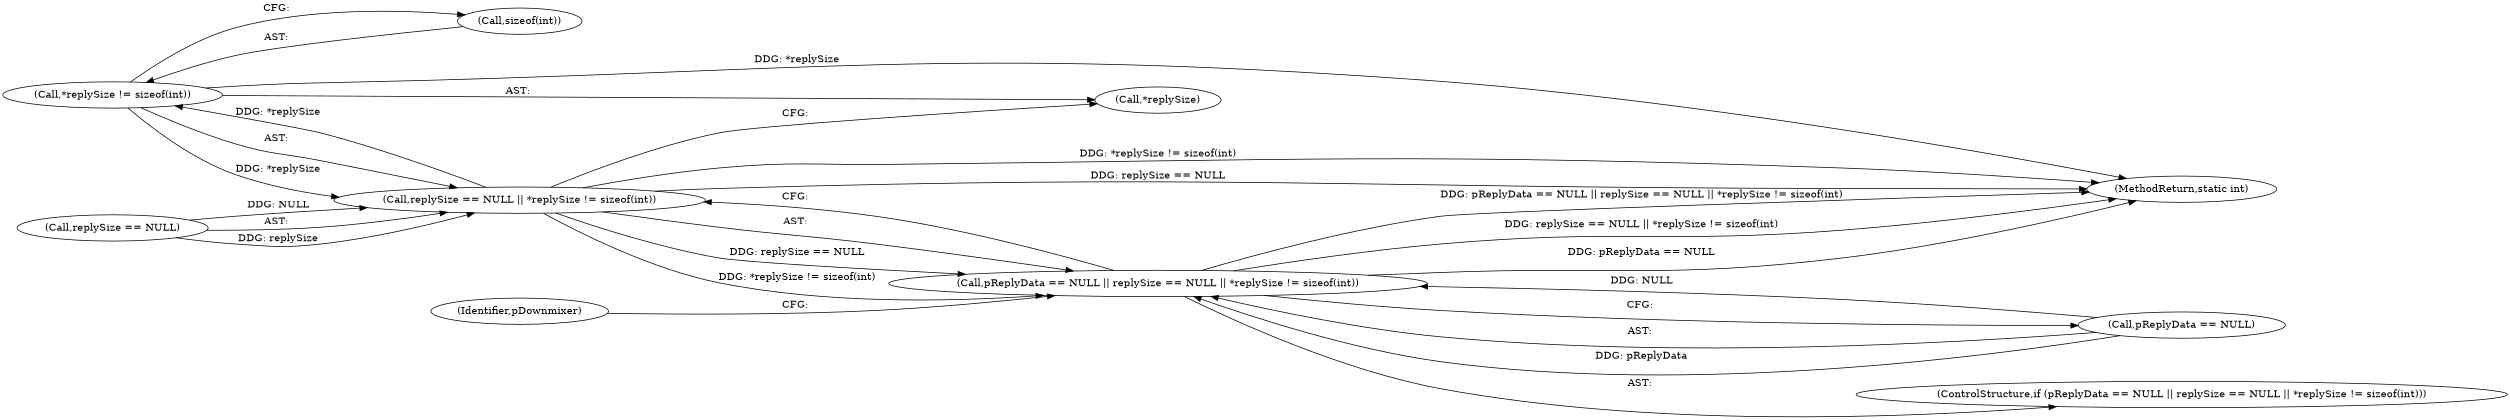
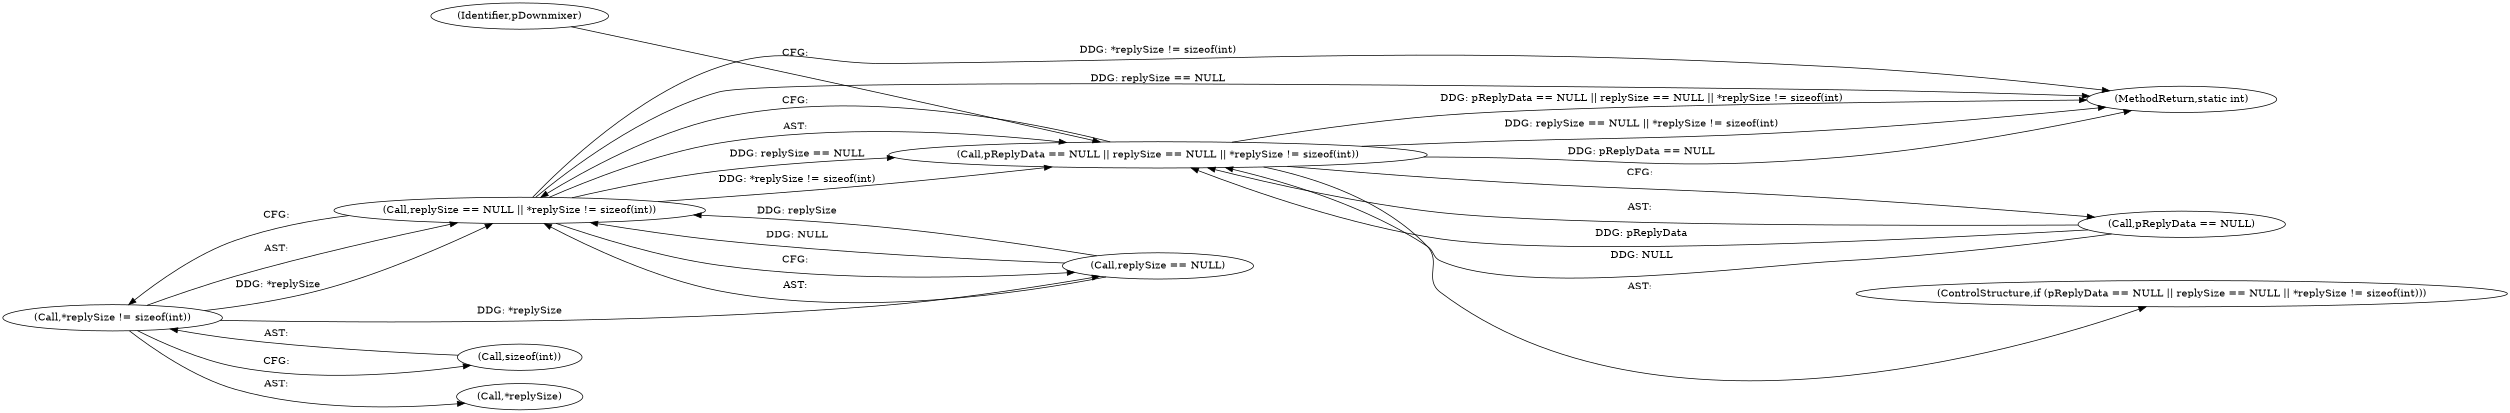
edge "(Call,*replySize != sizeof(int))" -> "(MethodReturn,static int)": now "(Call,*replySize != sizeof(int))" -> "(Call,replySize == NULL)"
edge "(Call,replySize == NULL || *replySize != sizeof(int))" -> "(Call,*replySize != sizeof(int))": label "DDG: *replySize" -> "CFG: "
edge "(Call,replySize == NULL || *replySize != sizeof(int))" -> "(Call,*replySize)": now "(Call,replySize == NULL || *replySize != sizeof(int))" -> "(Call,replySize == NULL)"
